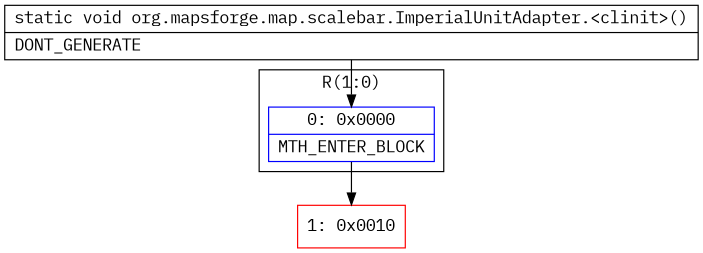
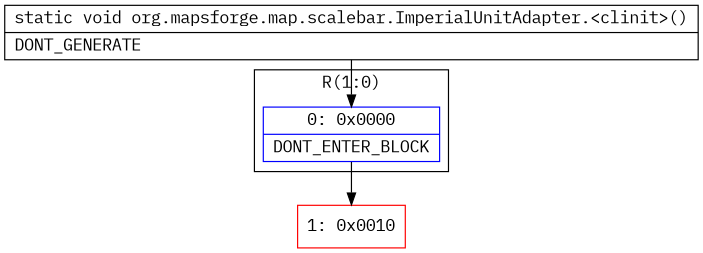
node "0: 0x0000": text "MTH_ENTER_BLOCK" -> "DONT_ENTER_BLOCK"
